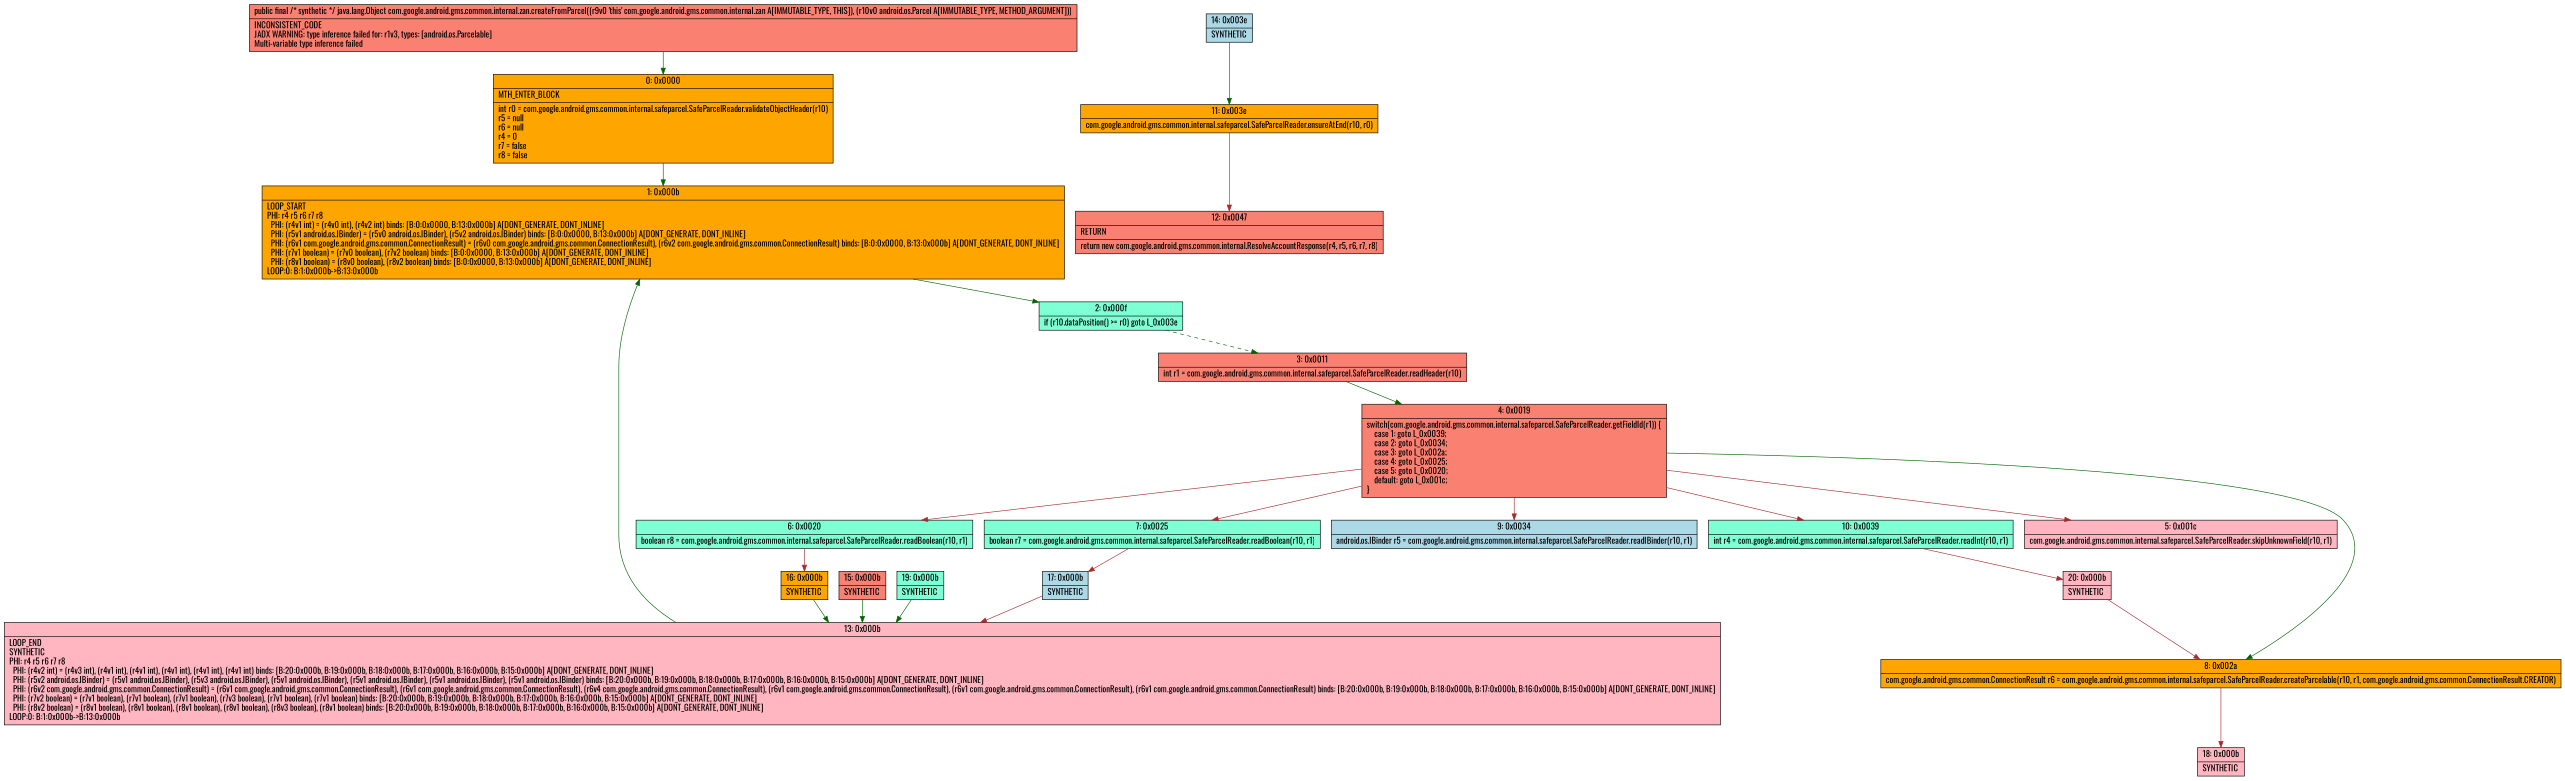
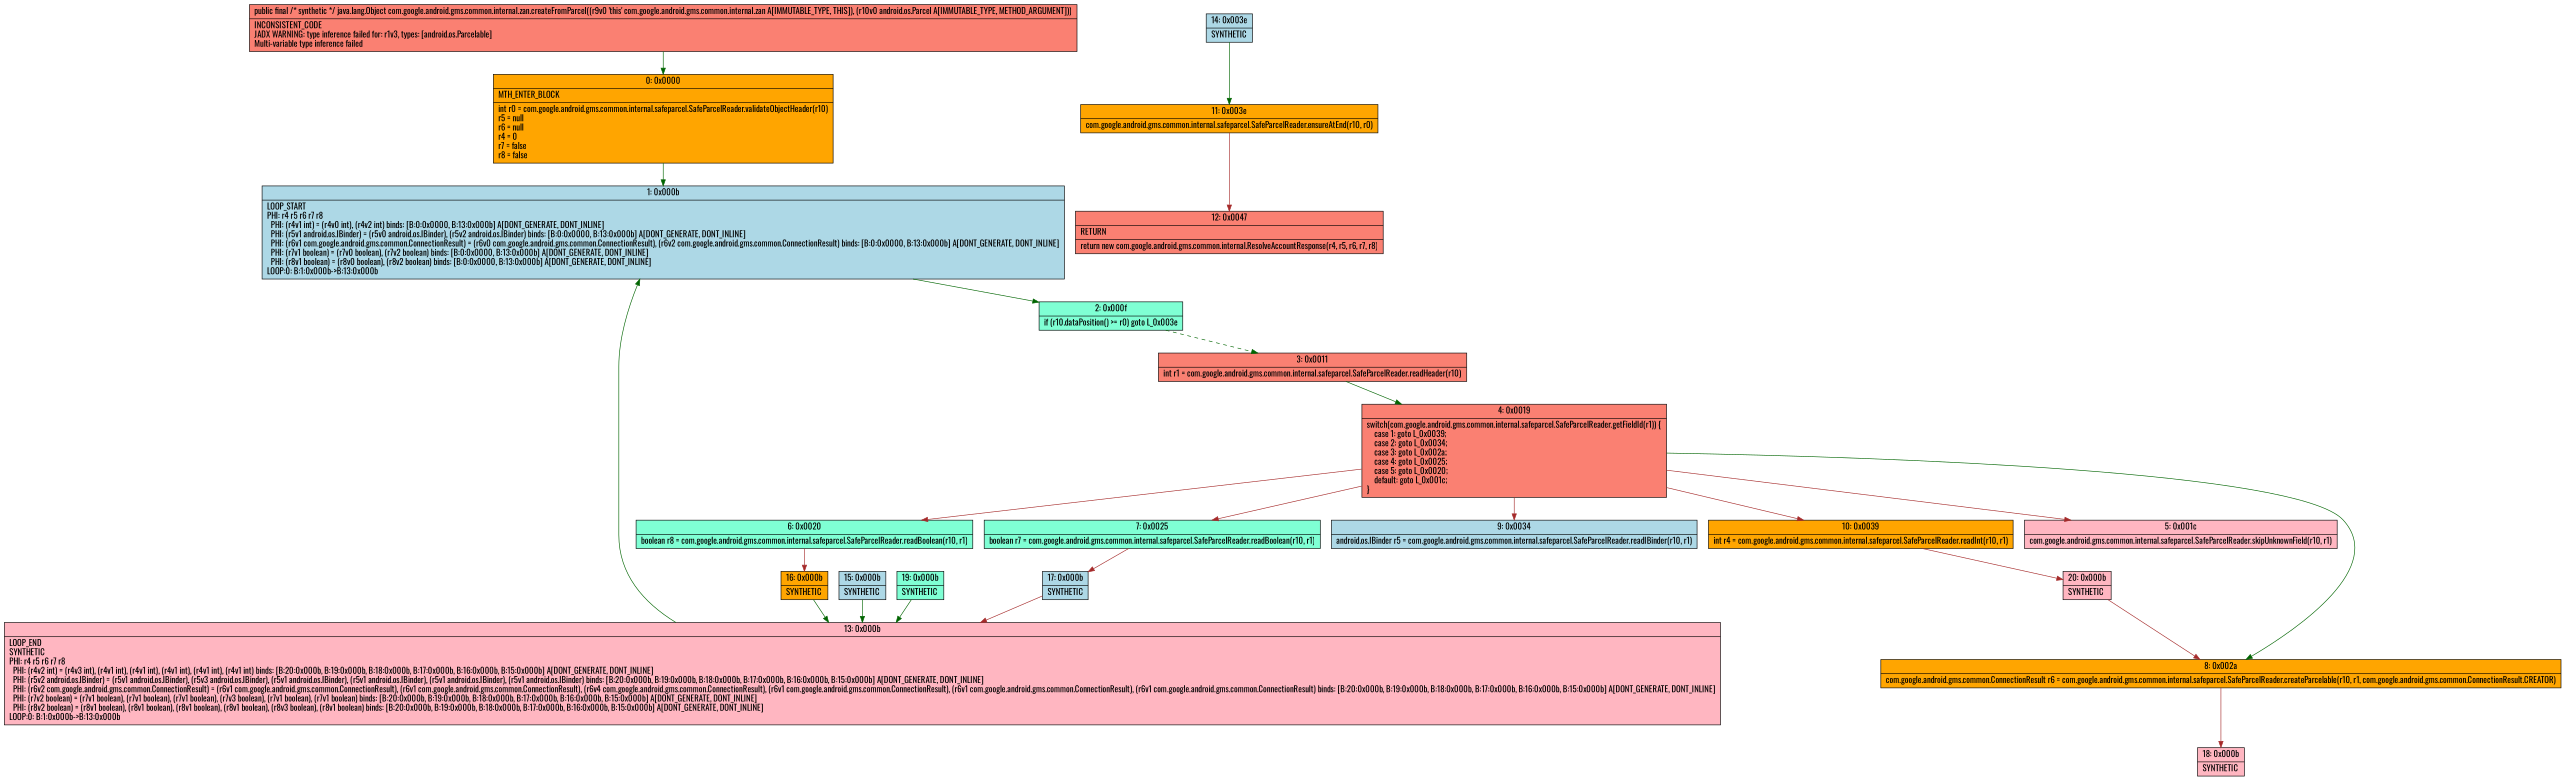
node "1: 0x000b": fillcolor orange -> lightblue
node "10: 0x0039": fillcolor aquamarine -> orange
node "15: 0x000b": fillcolor salmon -> lightblue
